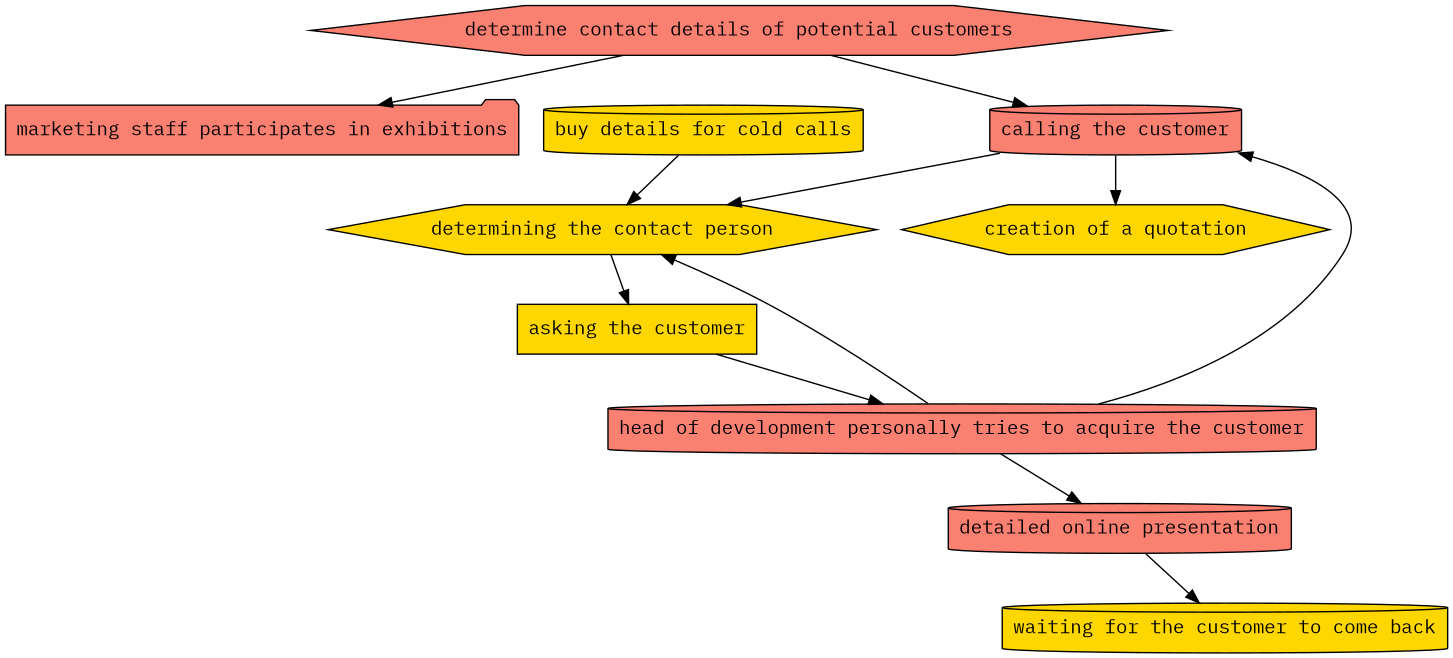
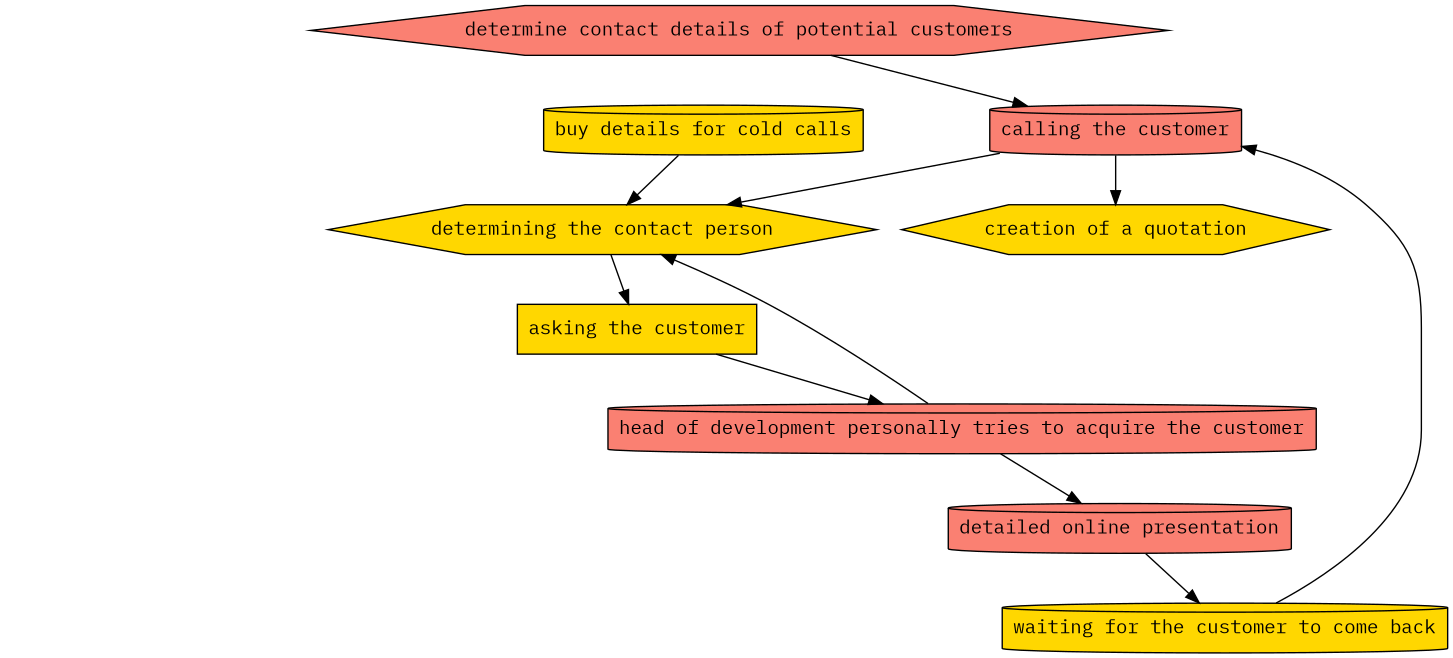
node "marketing staff participates in exhibitions": removed
edge "head of development personally tries to acquire the customer" -> "calling the customer": now "waiting for the customer to come back" -> "calling the customer"
